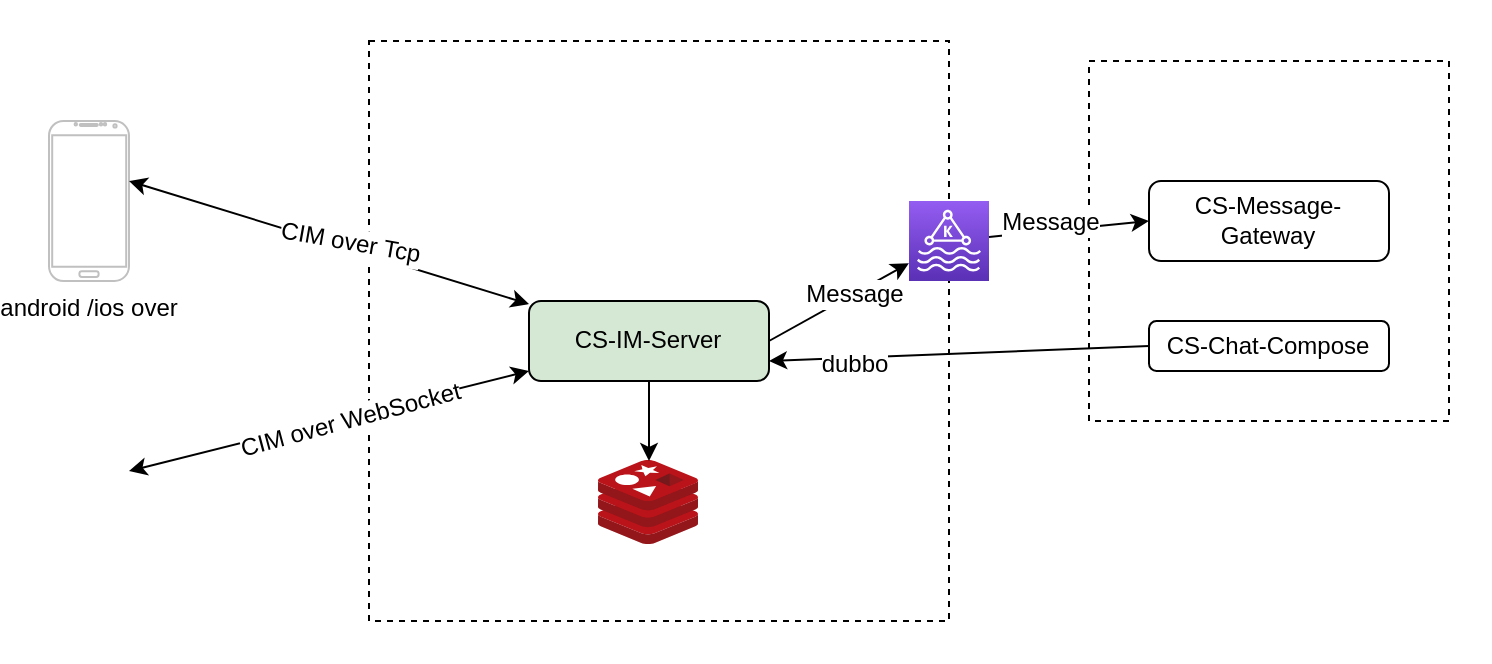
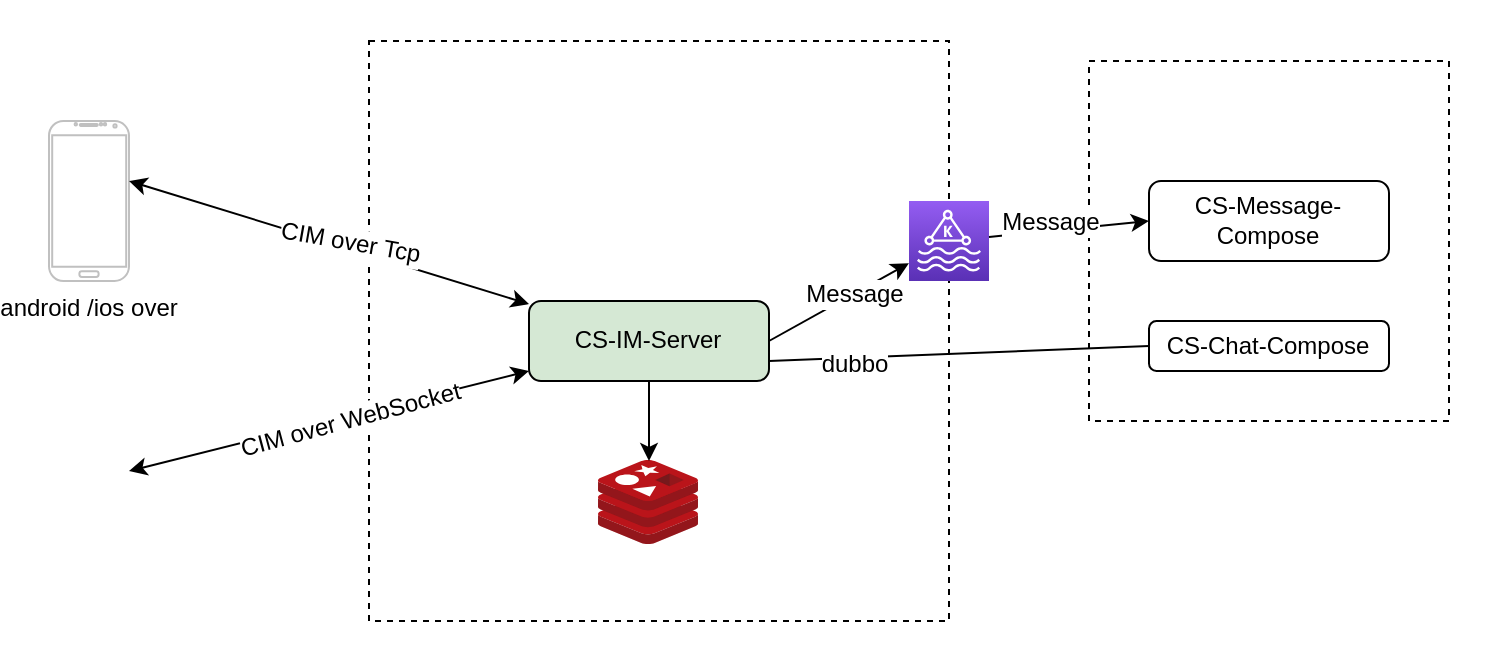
node "CS-Message-Gateway": label "CS-Message-Gateway" -> "CS-Message-Compose"
edge "CS-Chat-Compose" -> "CS-IM-Server": arrowhead classic -> none
